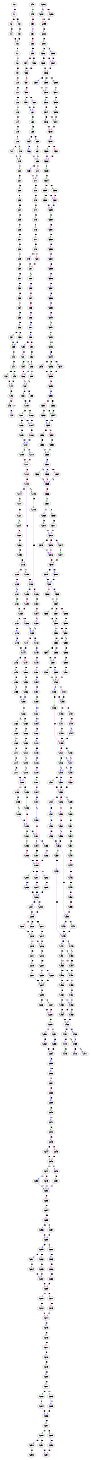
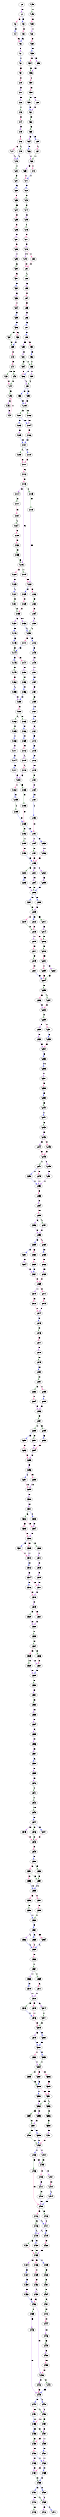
node "S295": added
